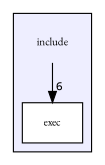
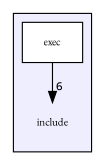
edge "include" -> "exec": reversed
